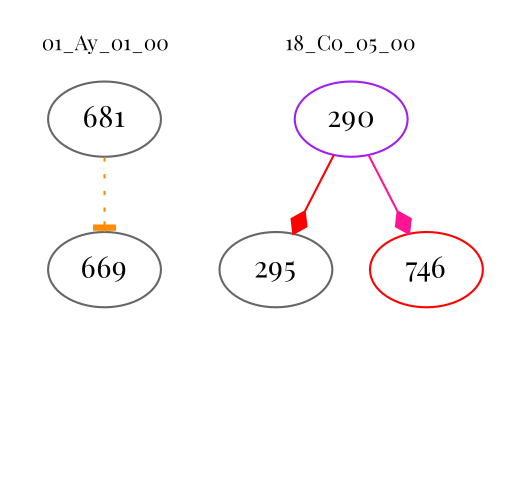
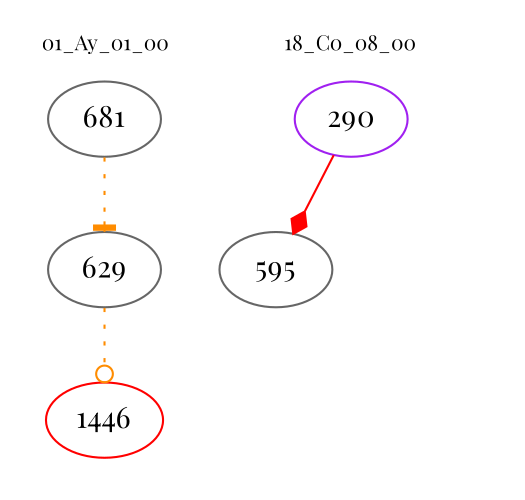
cluster "18_C0_05_00": label "18_C0_05_00" -> "18_C0_08_00"
node "669": label "669" -> "629"
node "295": label "295" -> "595"
node "746": removed
node "1446": added
